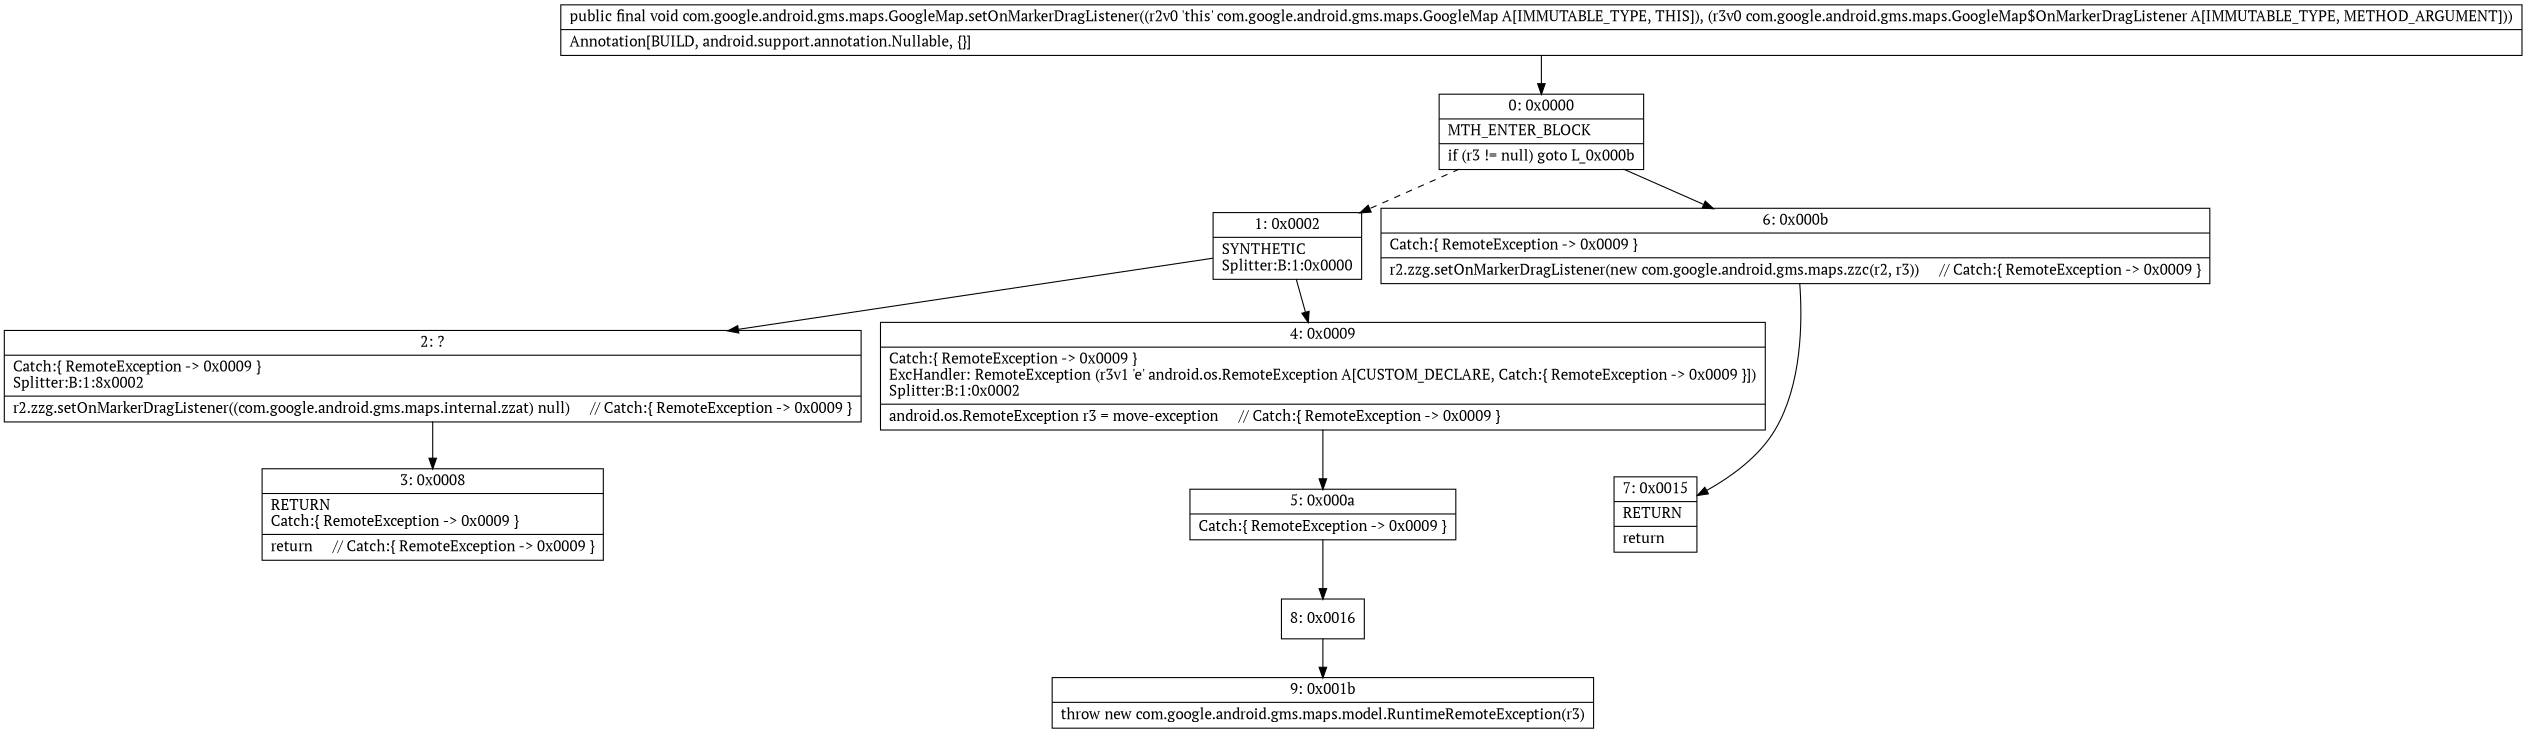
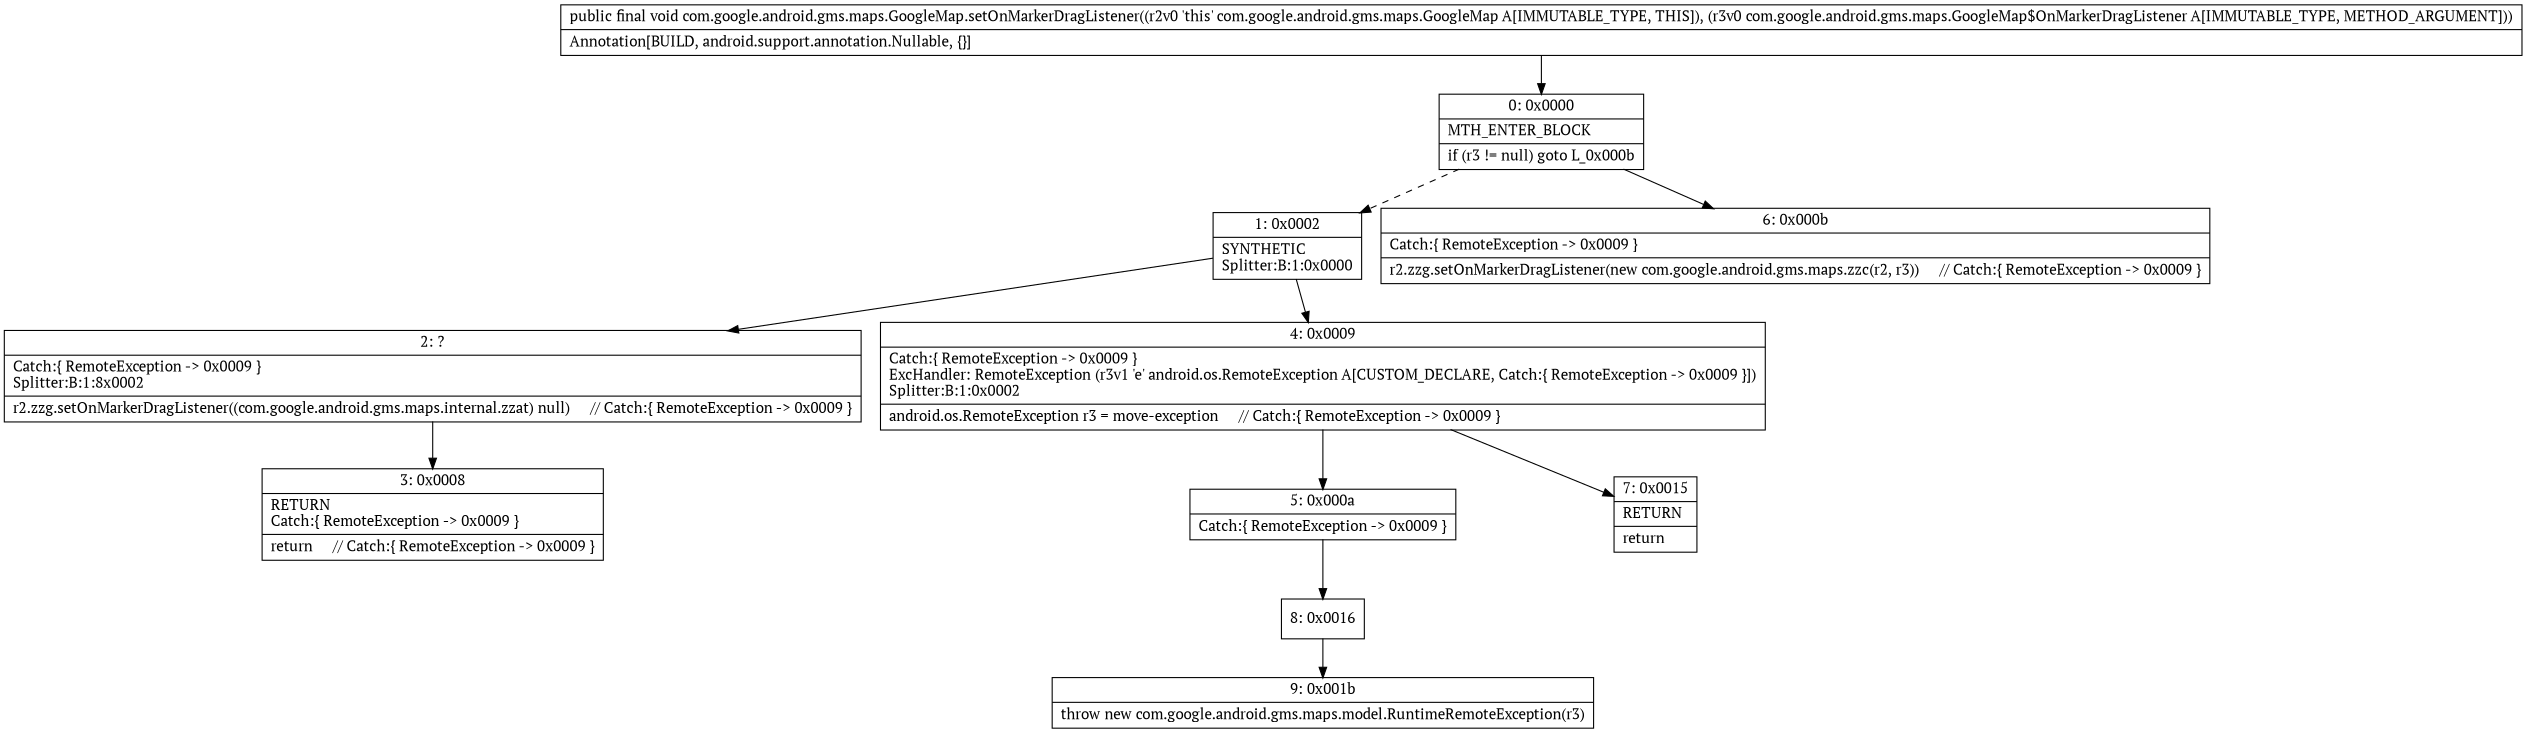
edge "6: 0x000b" -> "7: 0x0015": now "4: 0x0009" -> "7: 0x0015"
